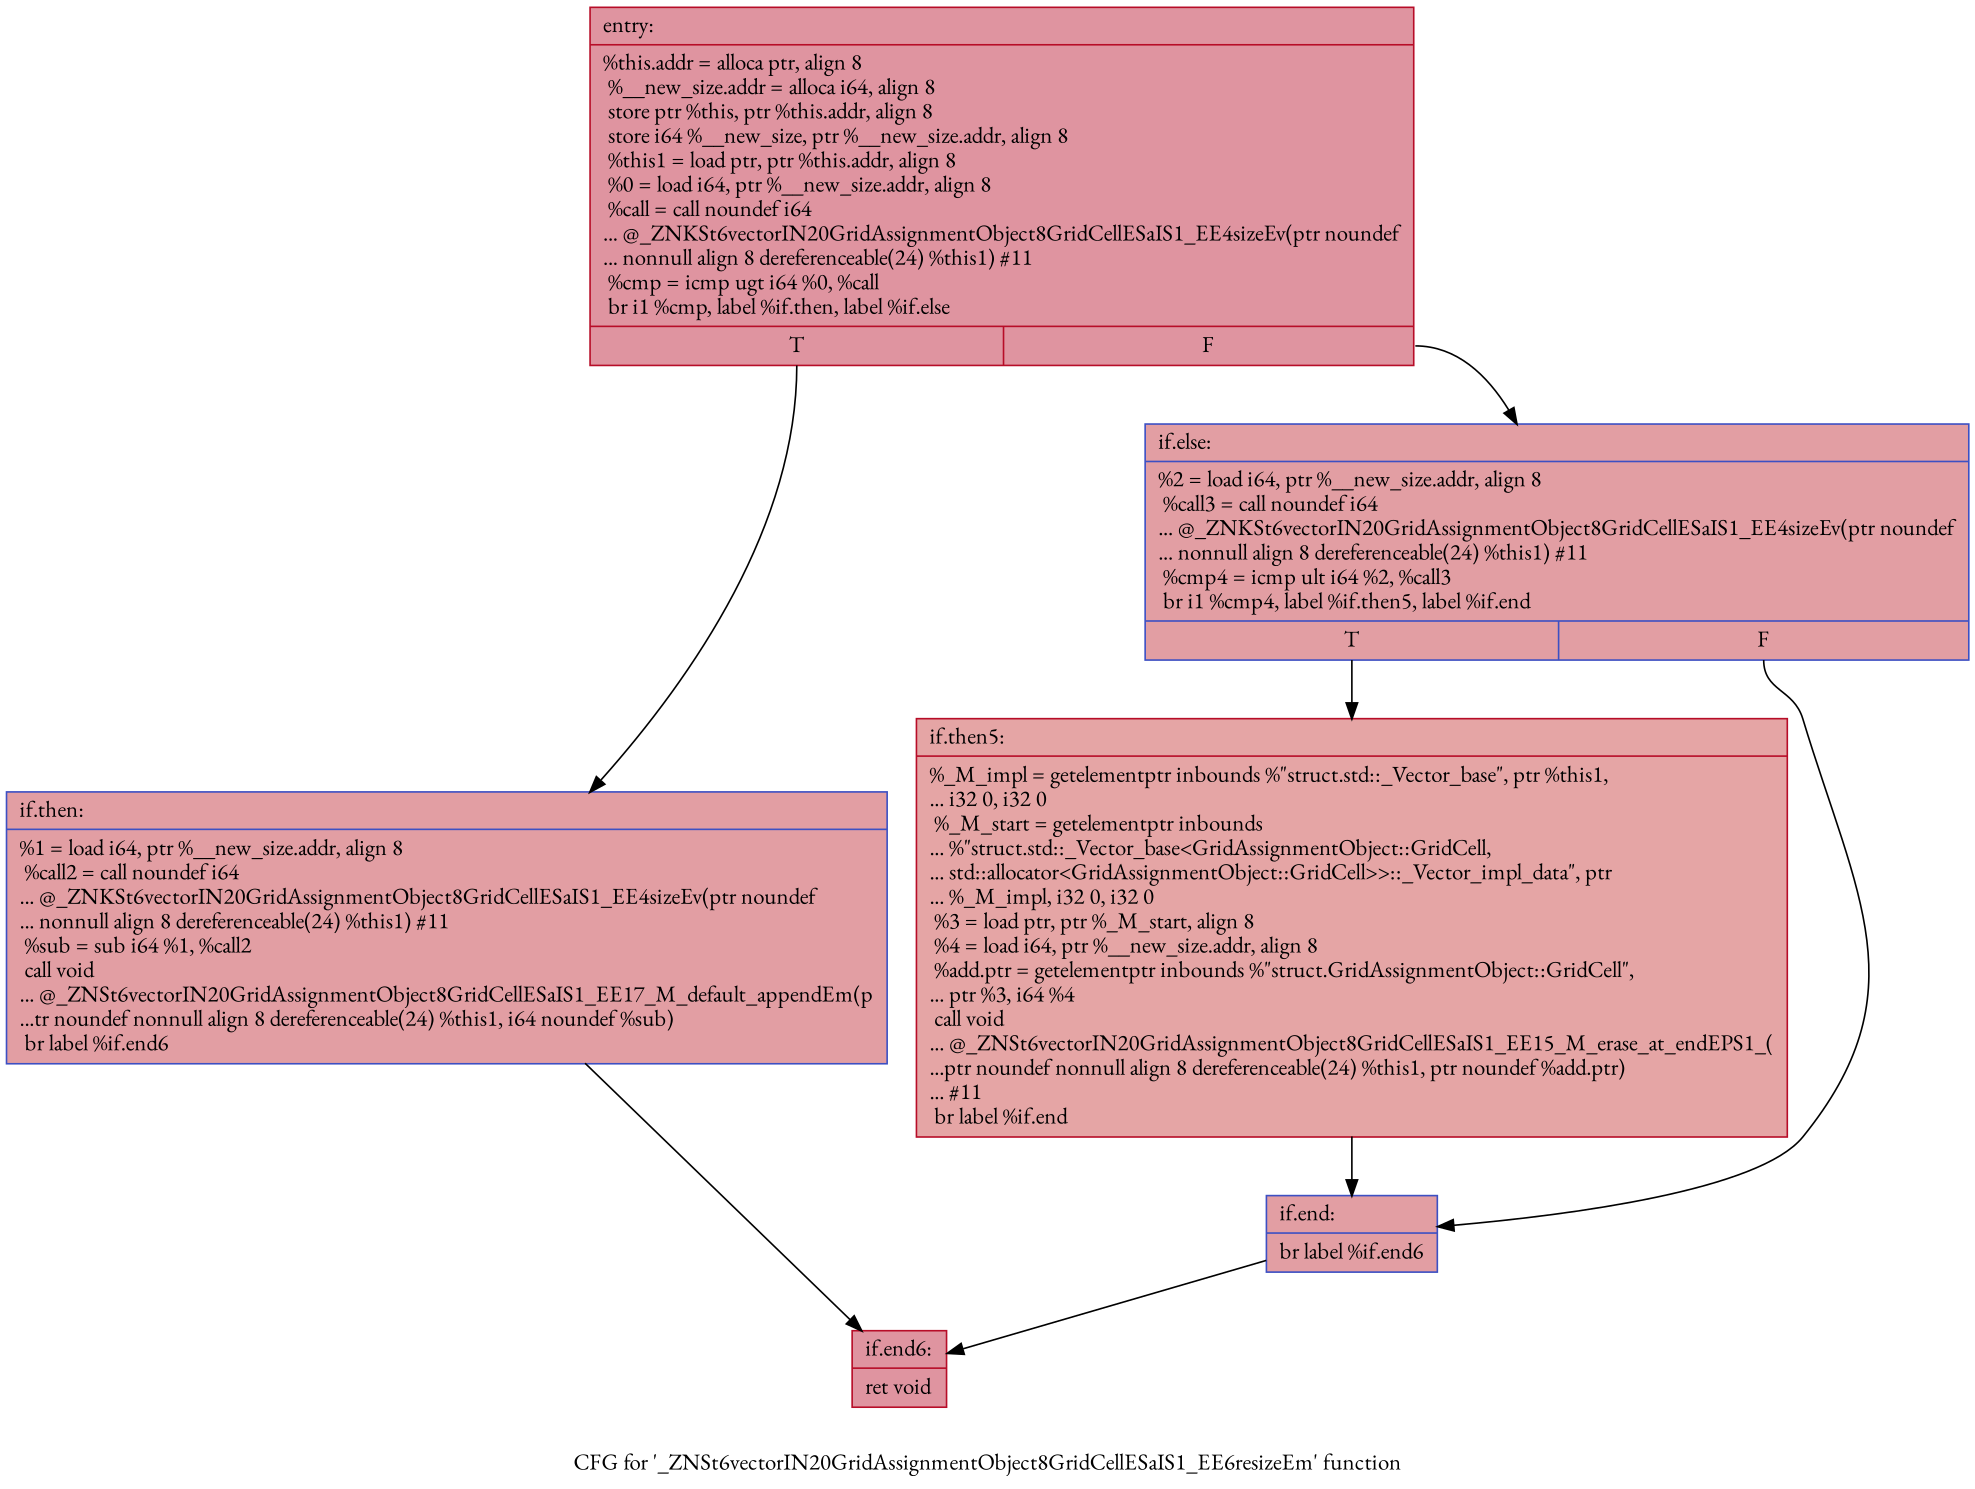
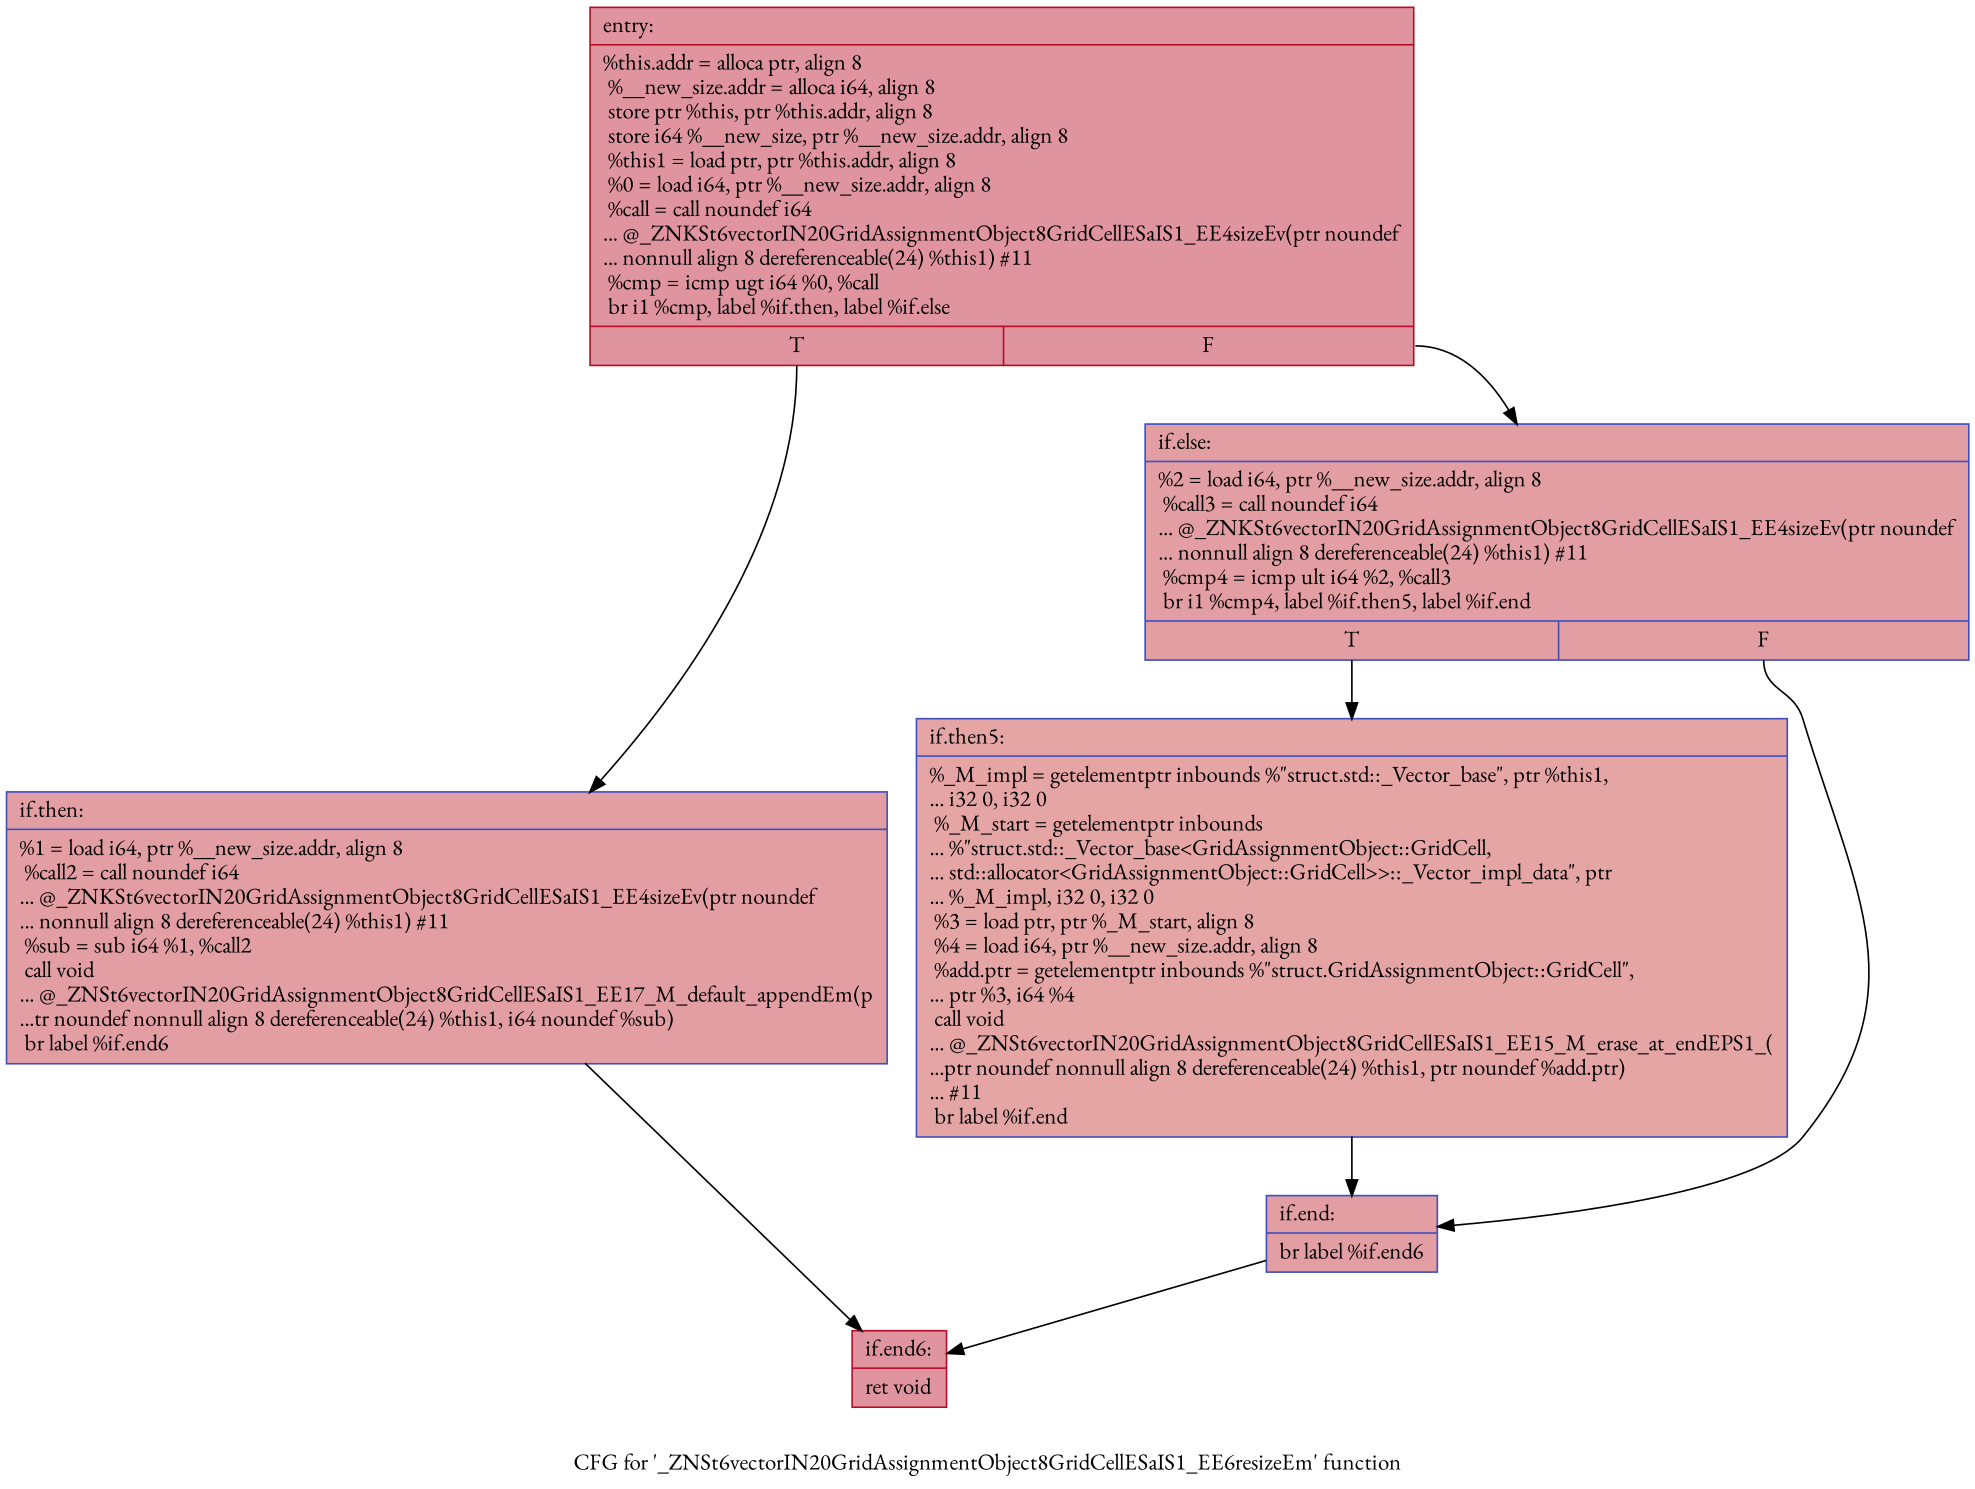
node "if.then5:": color #b70d28ff -> #3d50c3ff
